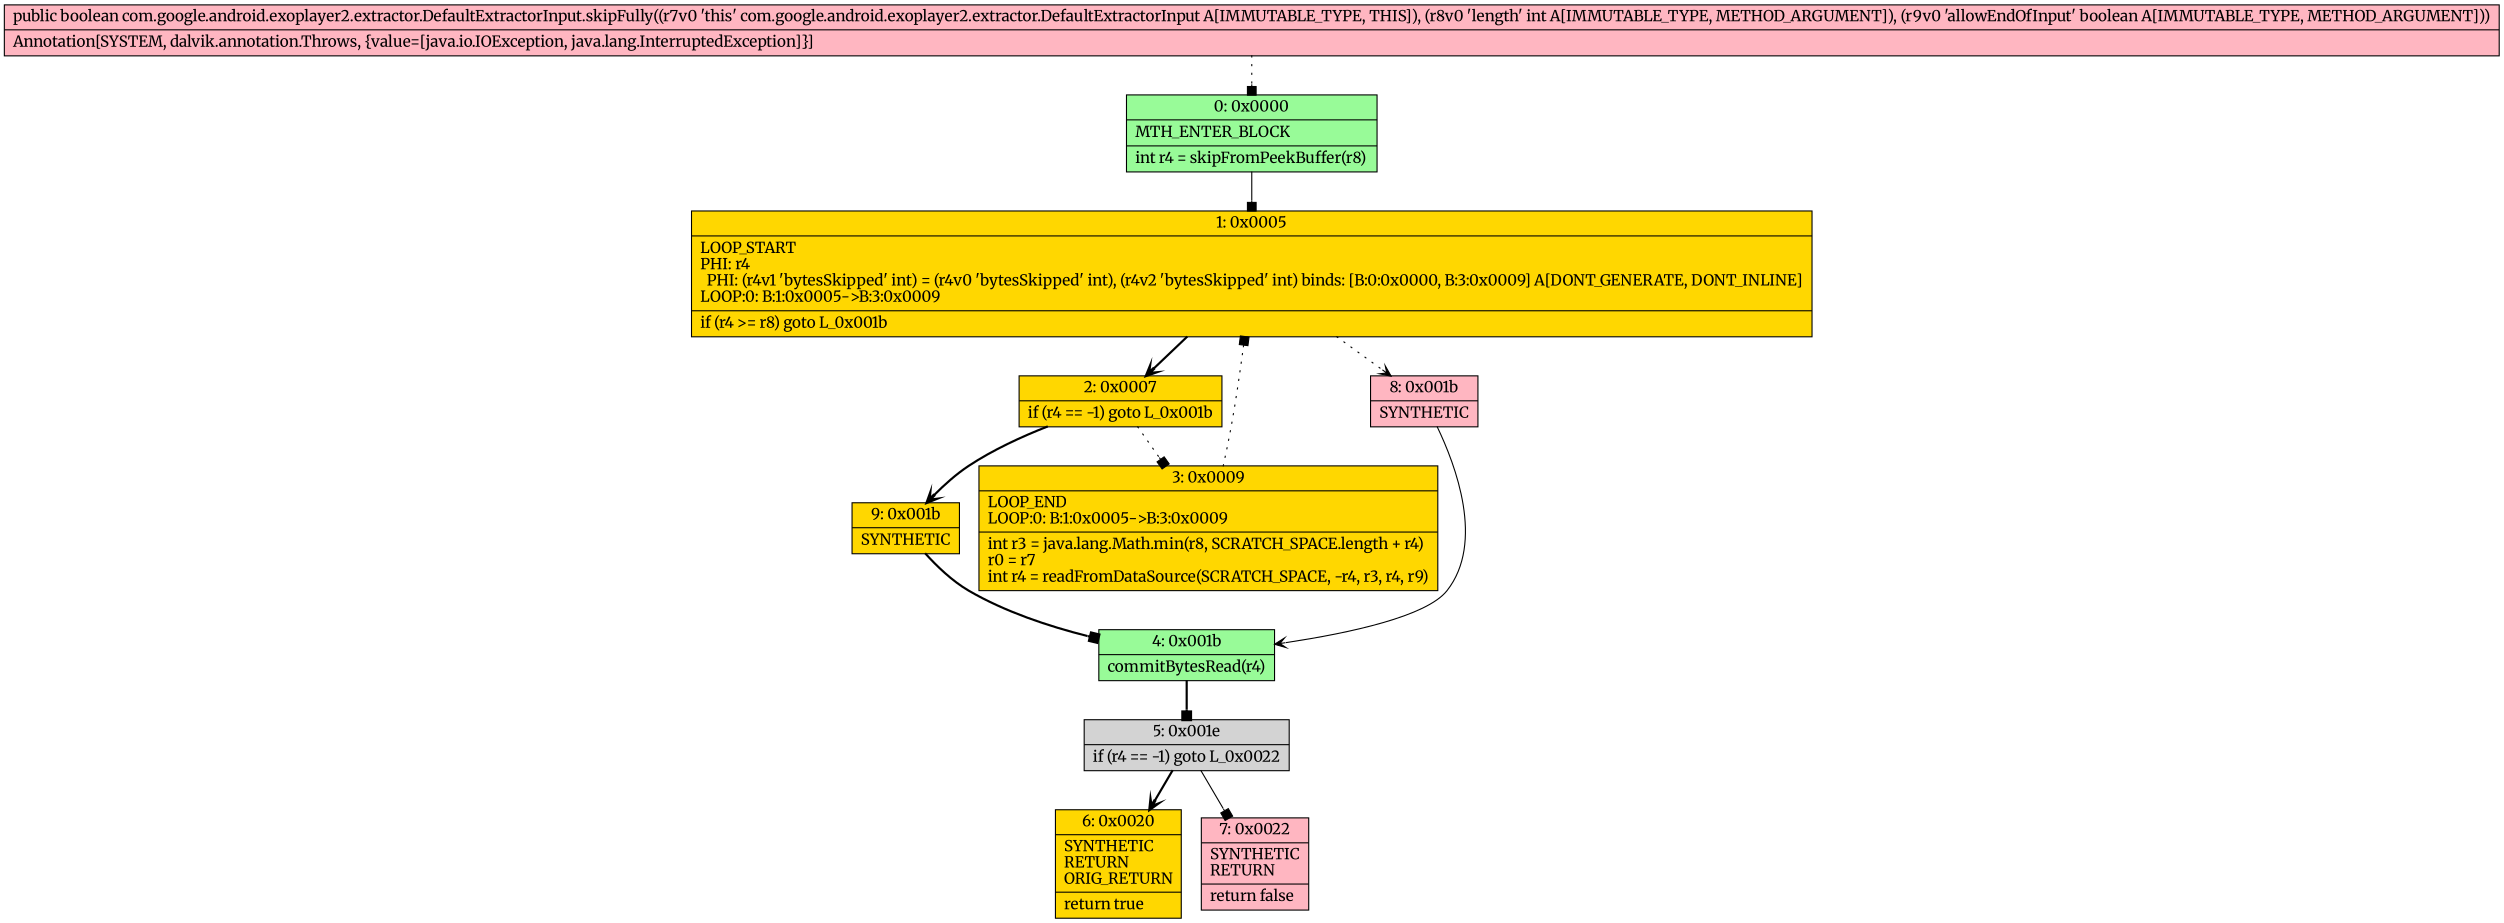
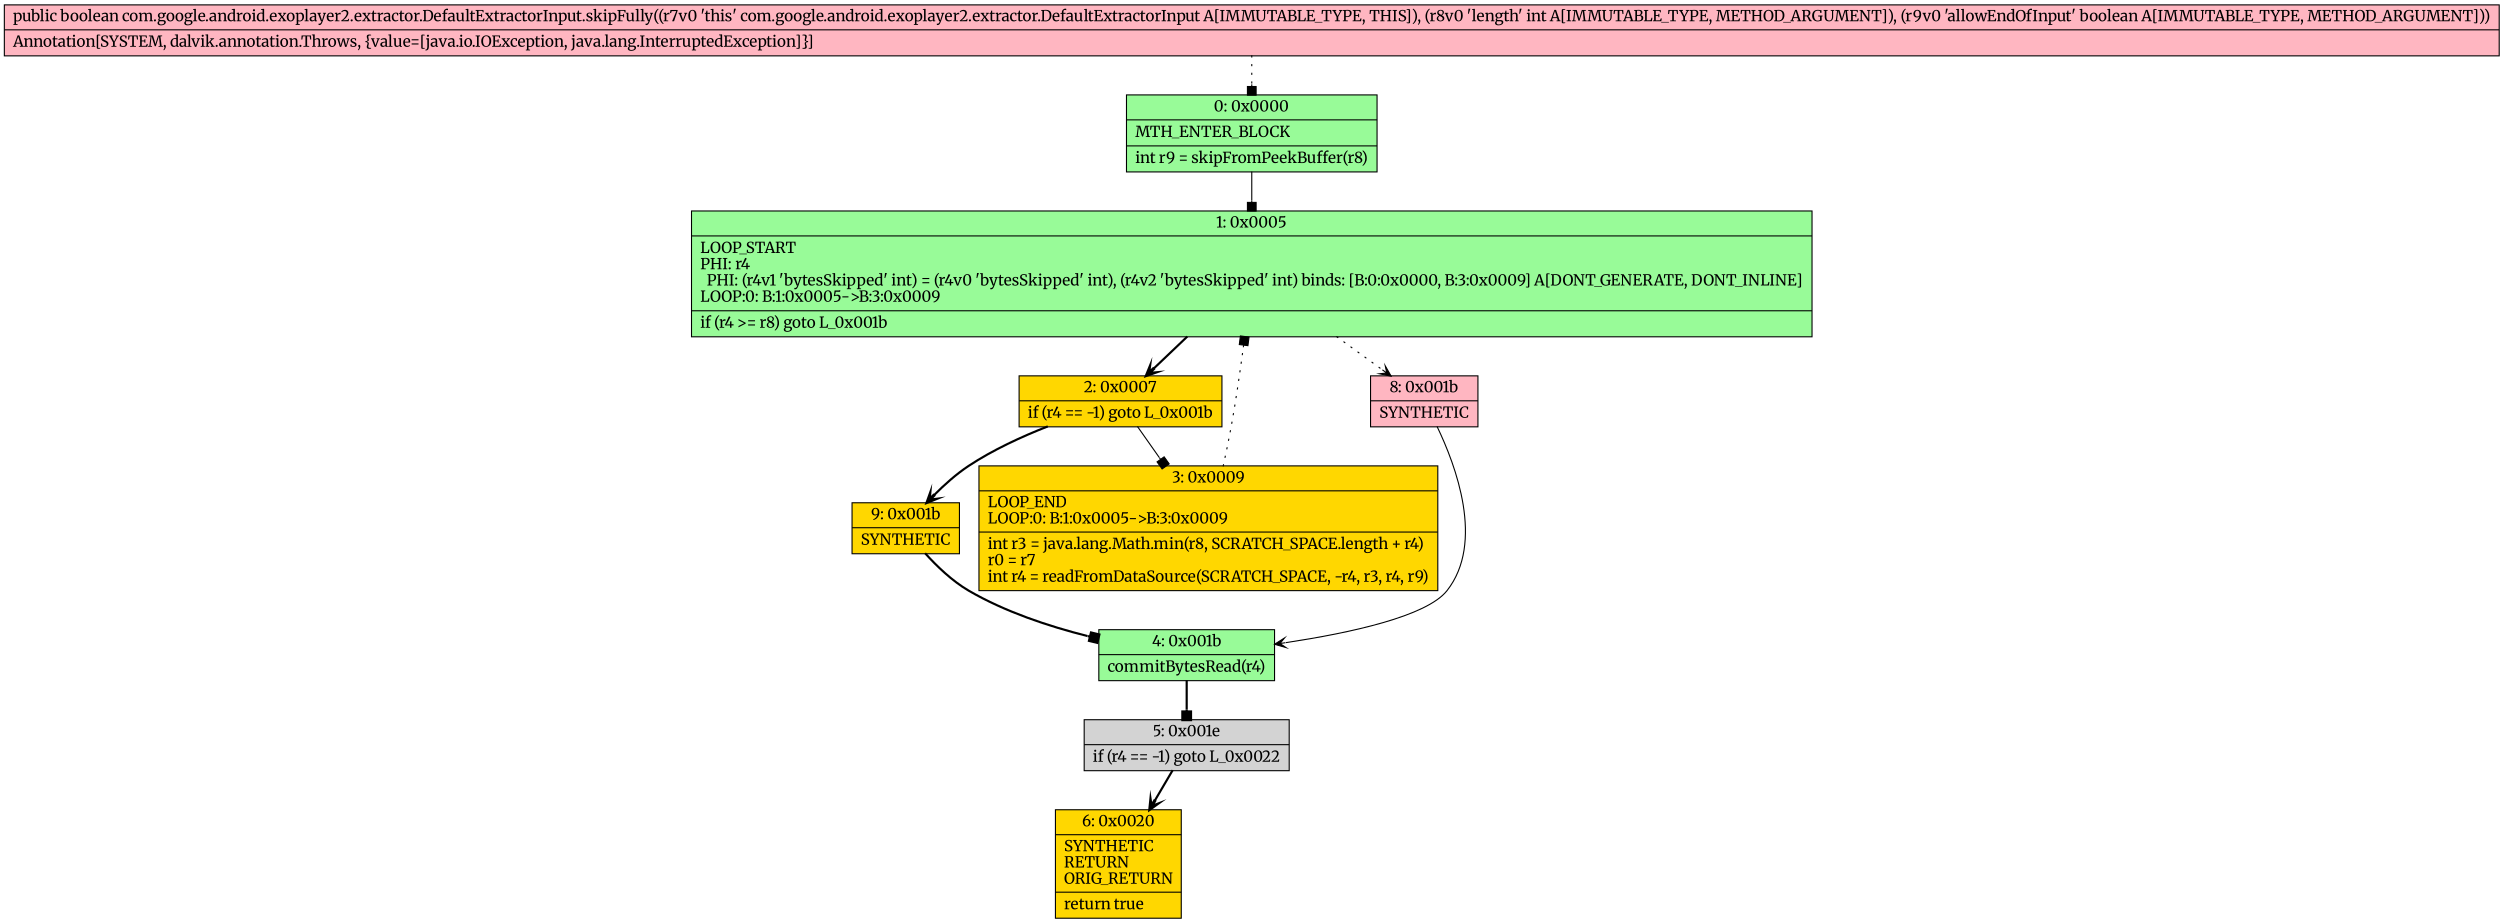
node "0: 0x0000": text "int r4 = skipFromPeekBuffer(r8)" -> "int r9 = skipFromPeekBuffer(r8)"
node "1: 0x0005": fillcolor gold -> palegreen
edge "2: 0x0007" -> "3: 0x0009": style dotted -> solid
node "7: 0x0022": removed
